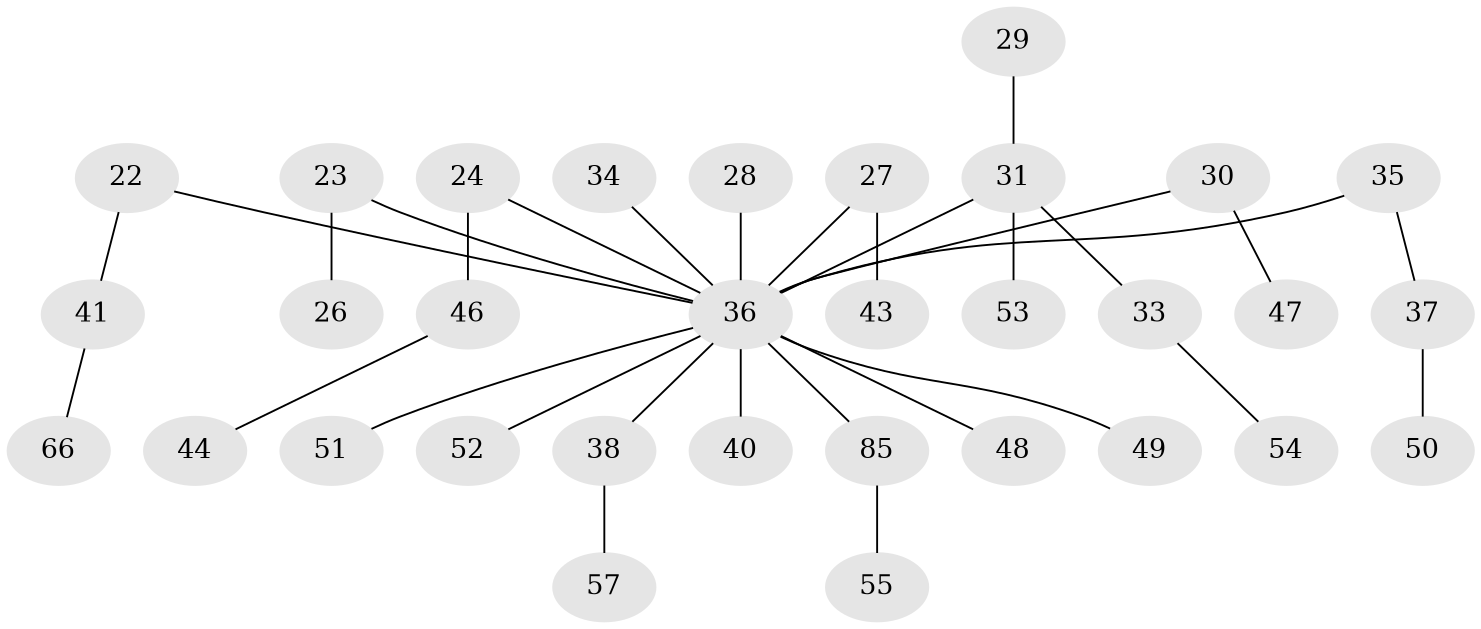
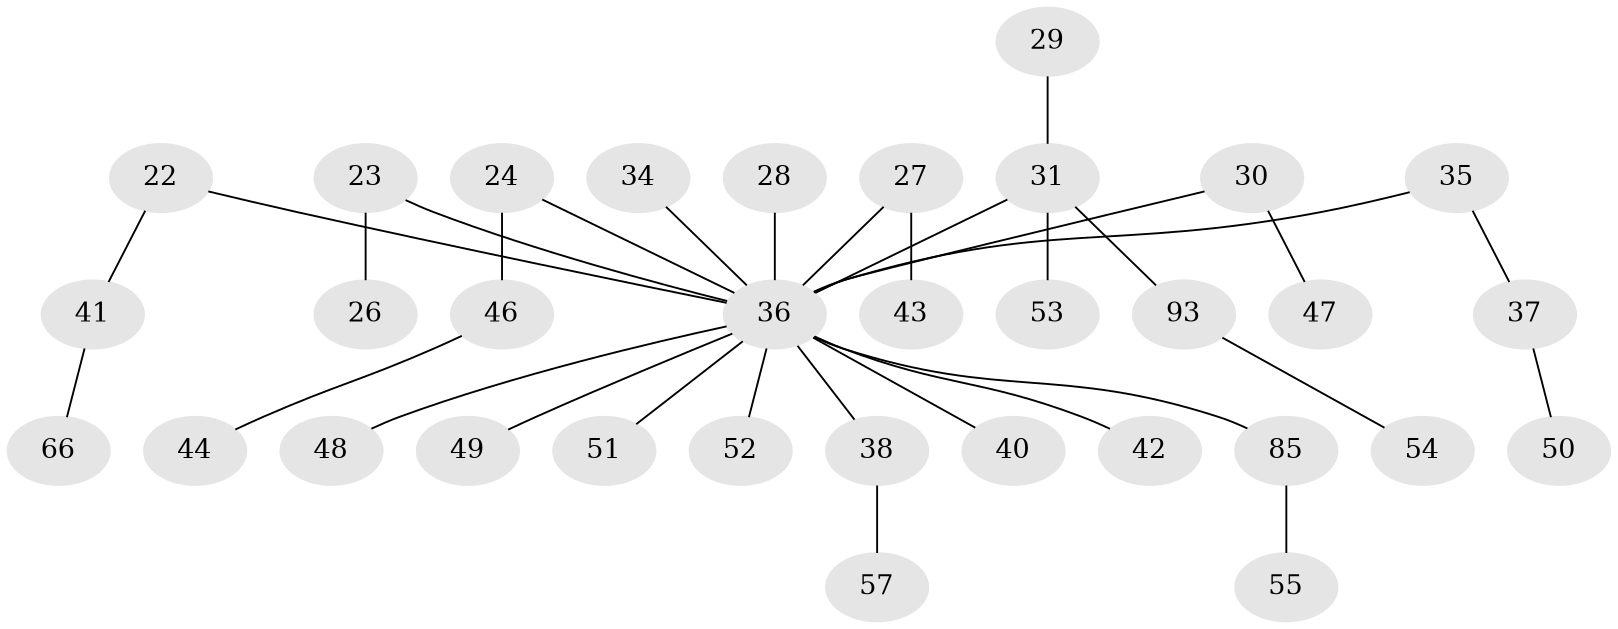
node "33": label "33" -> "93"
node "42": added
